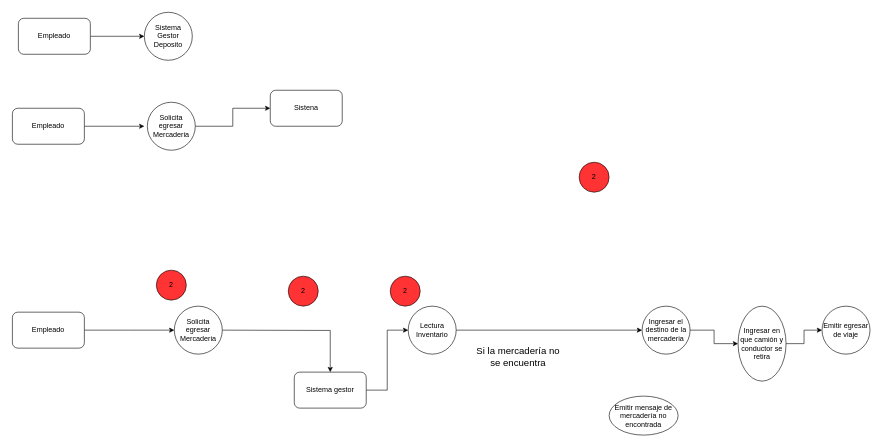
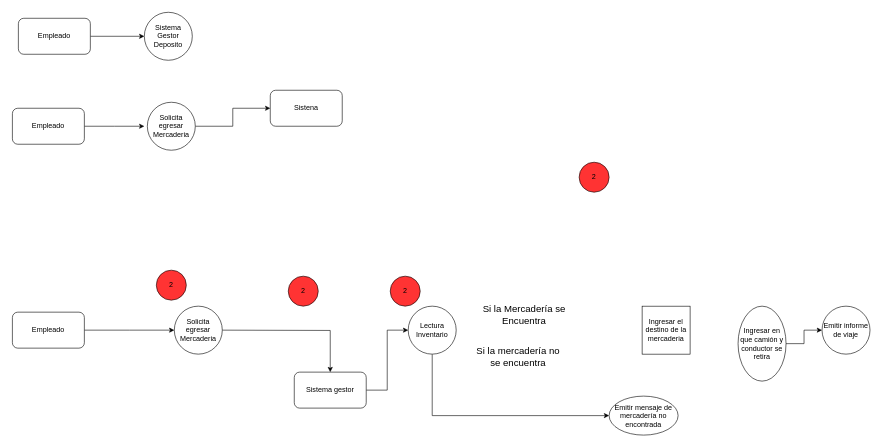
node "Si la Mercadería se Encuentra": added
edge "Lectura Inventario" -> "Ingresar el destino de la mercaderia": removed
node "Ingresar el destino de la mercaderia": shape ellipse -> rectangle
node "Emitir egresar de viaje": label "Emitir egresar de viaje" -> "Emitir informe de viaje"
edge "Ingresar el destino de la mercaderia" -> "Ingresar en que camión y conductor se retira": removed
edge "Lectura Inventario" -> "Emitir mensaje de mercadería no encontrada": added
